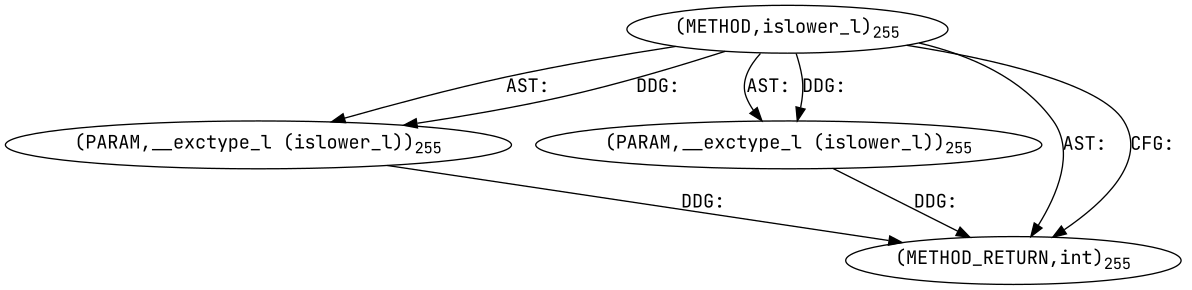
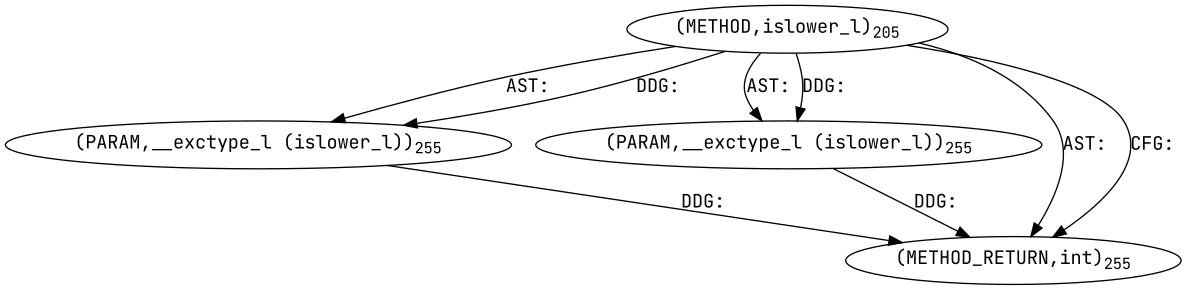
node "(METHOD,islower_l)": text "255" -> "205"
